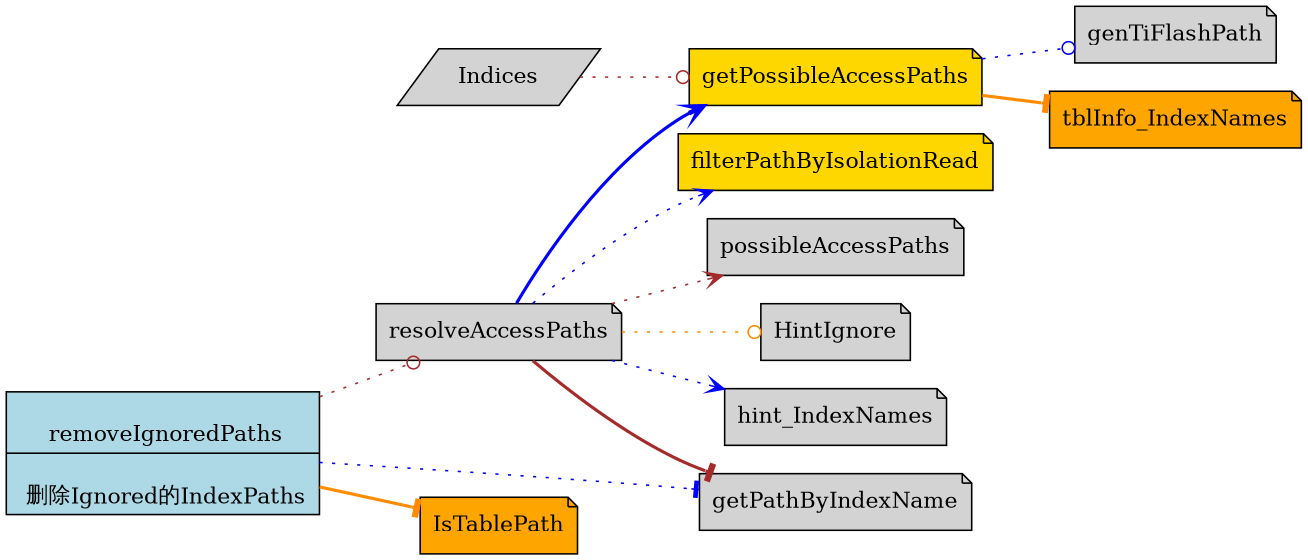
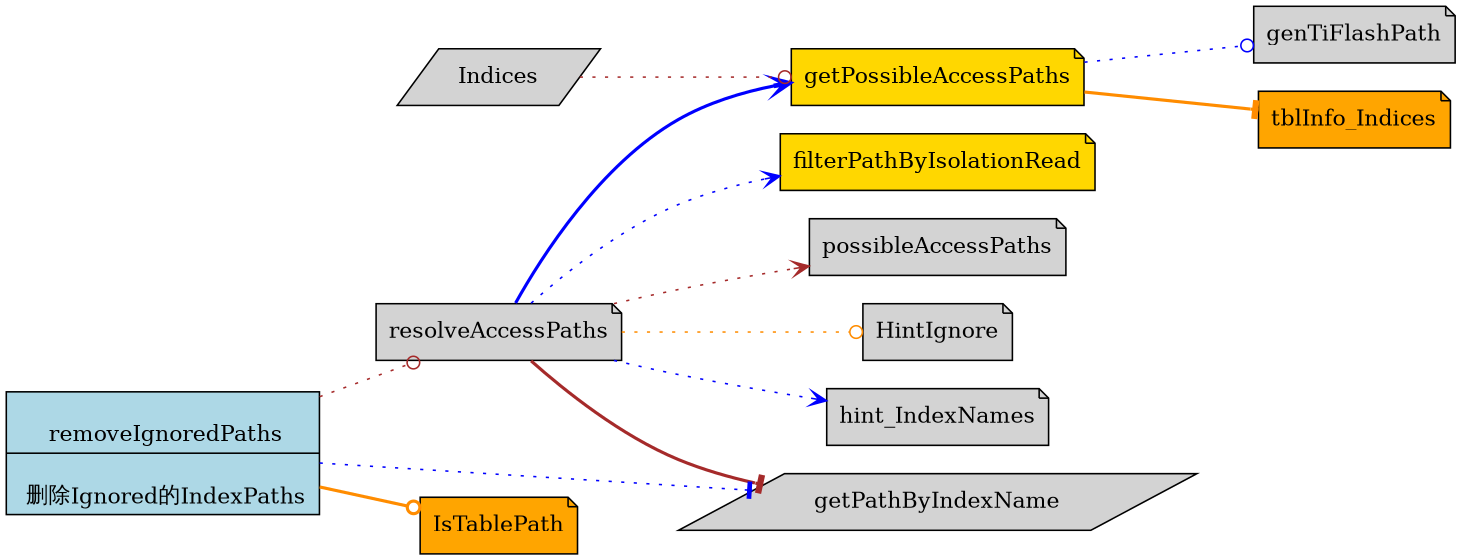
node "tblInfo_IndexNames": label "tblInfo_IndexNames" -> "tblInfo_Indices"
edge "removeIgnoredPaths" -> "IsTablePath": arrowhead tee -> odot
node "getPathByIndexName": shape note -> parallelogram
